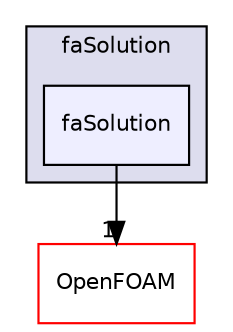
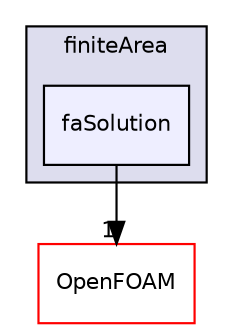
cluster "faSolution": label "faSolution" -> "finiteArea"
